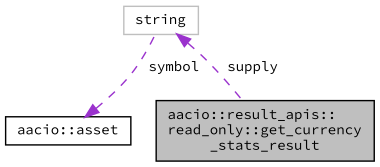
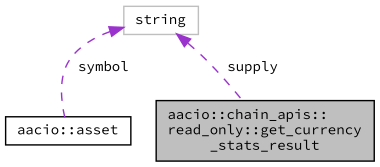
edge "string" -> "aacio::asset": reversed
node "aacio::result_apis:: read_only::get_currency _stats_result": label "aacio::result_apis:: read_only::get_currency _stats_result" -> "aacio::chain_apis:: read_only::get_currency _stats_result"
